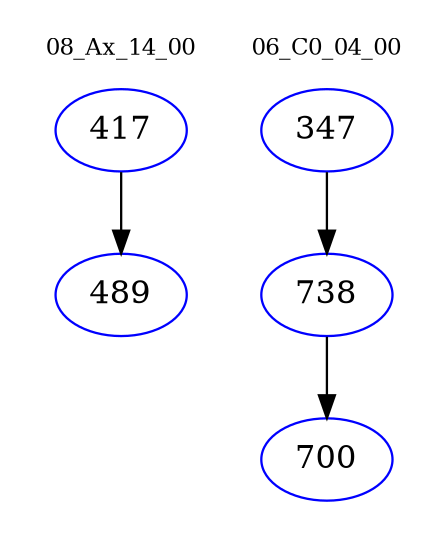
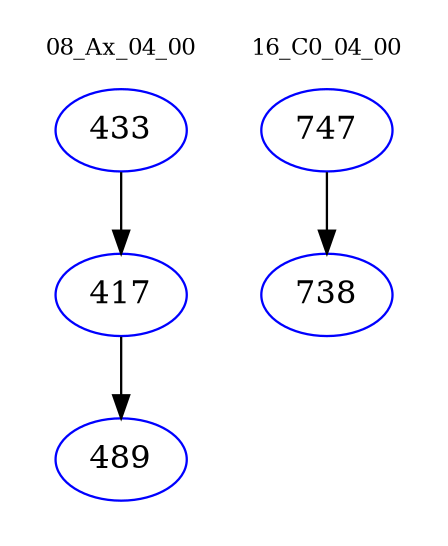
cluster "08_Ax_14_00": label "08_Ax_14_00" -> "08_Ax_04_00"
cluster "06_C0_04_00": label "06_C0_04_00" -> "16_C0_04_00"
node "433": added
node "347": label "347" -> "747"
node "700": removed
